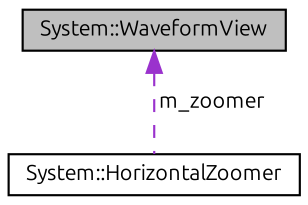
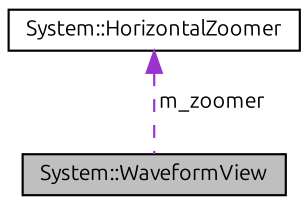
edge "System::HorizontalZoomer" -> "System::WaveformView": reversed
